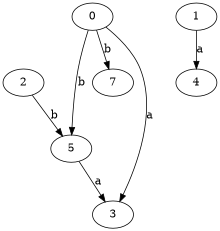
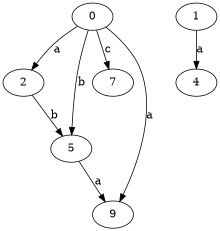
edge "0" -> "2": added, label "a"
edge "0" -> "7": label "b" -> "c"
node "3": label "3" -> "9"
